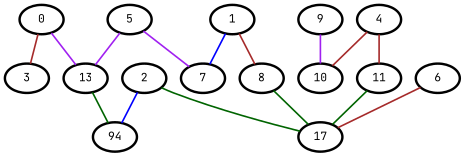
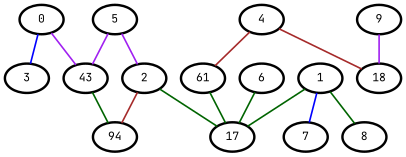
edge "0" -- "3": color brown -> blue
edge "5" -- "7": now "5" -- "2"
edge "1" -- "8": color brown -> darkgreen
node "13": label "13" -> "43"
node "10": label "10" -> "18"
node "11": label "11" -> "61"
edge "2" -- "94": color blue -> brown
edge "8" -- "17": now "1" -- "17"
edge "6" -- "17": color brown -> darkgreen
